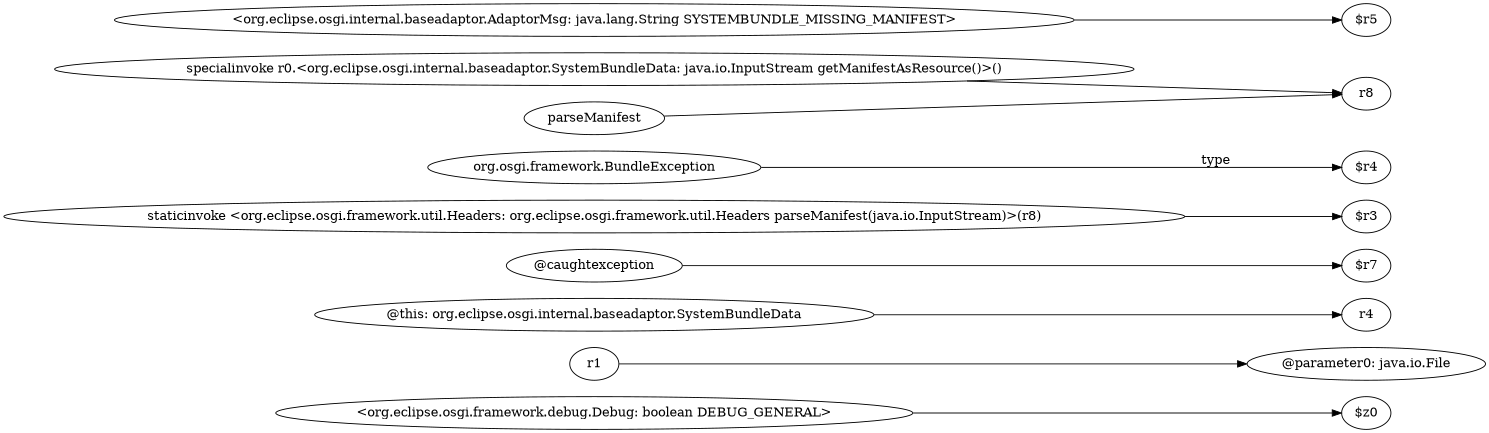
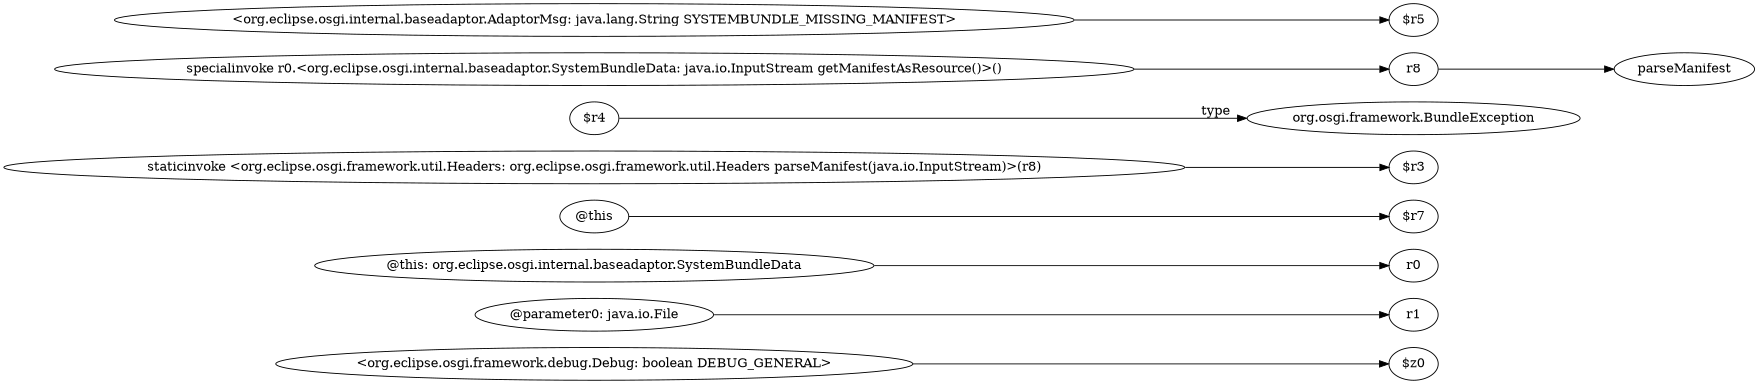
edge "parseManifest" -> "r8": reversed
edge "org.osgi.framework.BundleException" -> "$r4": reversed
node "@caughtexception": label "@caughtexception" -> "@this"
node "r4": label "r4" -> "r0"
edge "r1" -> "@parameter0: java.io.File": reversed
